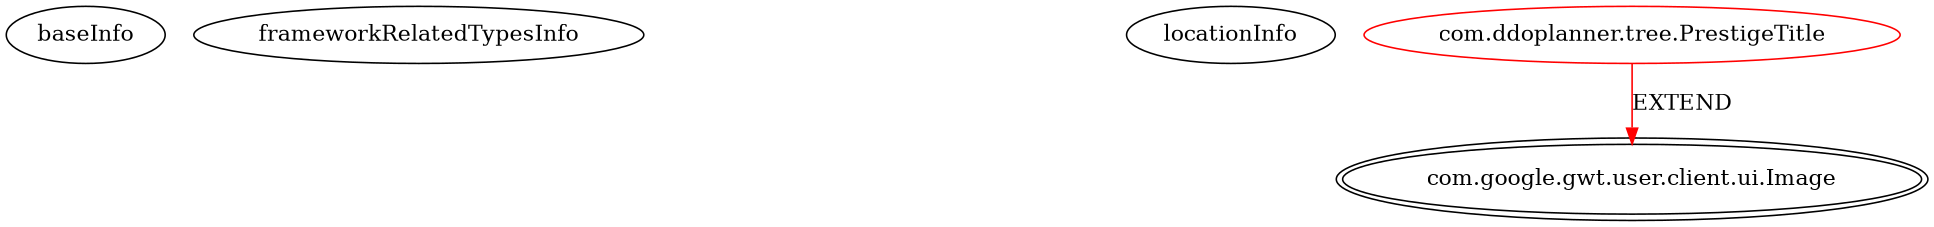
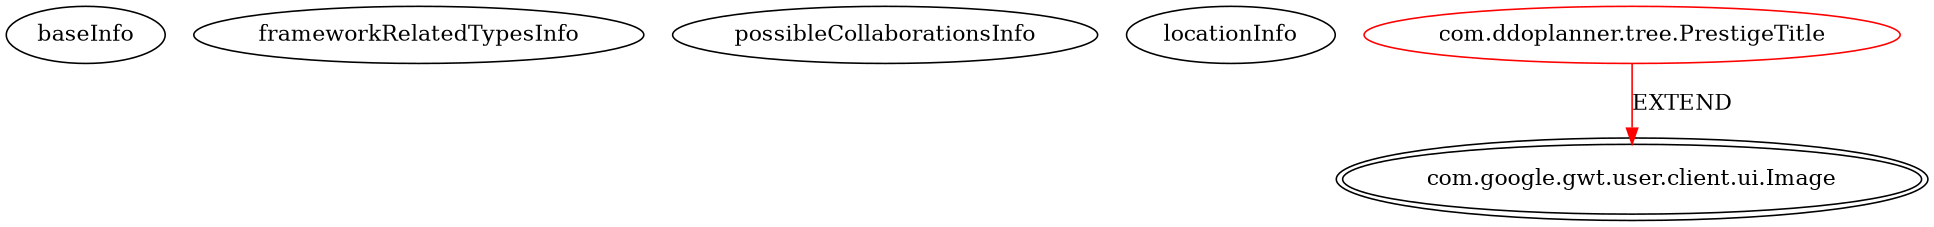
node "possibleCollaborationsInfo": added
